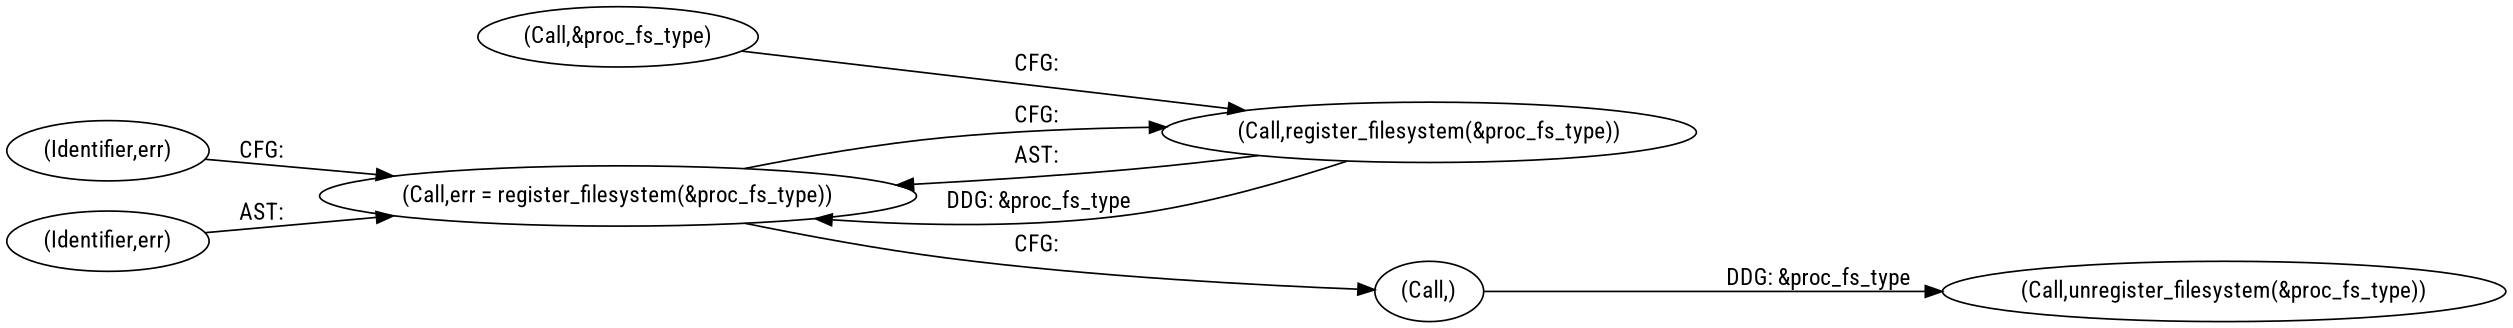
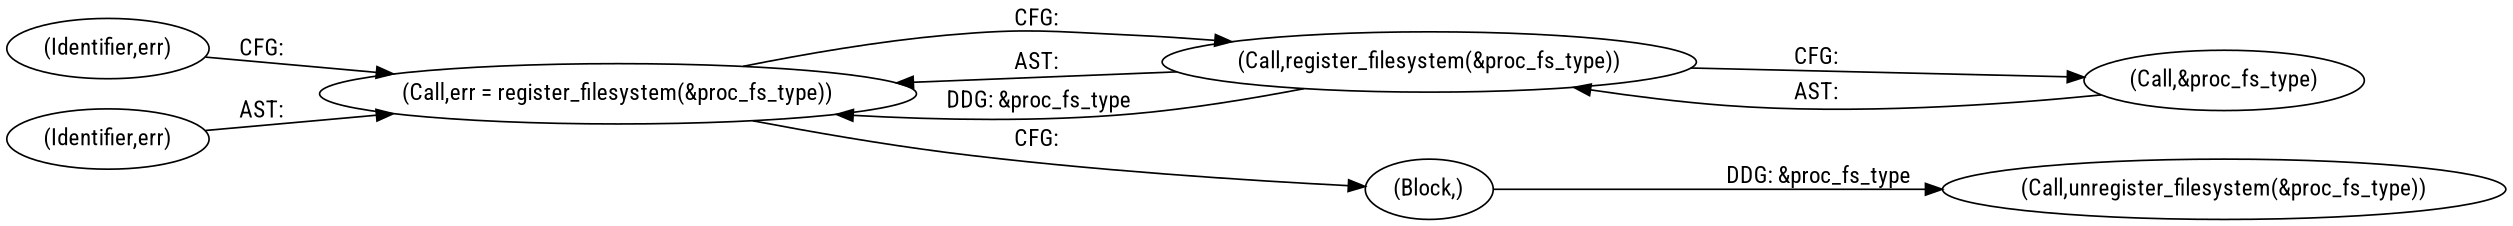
edge "(Call,&proc_fs_type)" -> "(Call,register_filesystem(&proc_fs_type))": label "CFG: " -> "AST: "
edge "(Call,register_filesystem(&proc_fs_type))" -> "(Call,&proc_fs_type)": added, label "CFG:"
node "(Call,)": label "(Call,)" -> "(Block,)"
